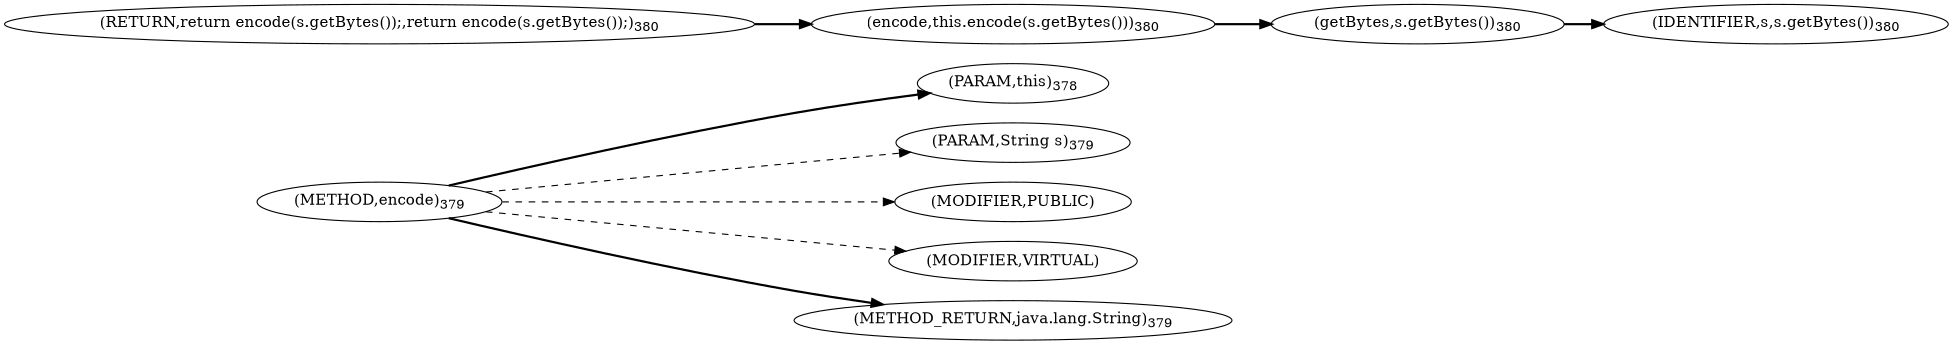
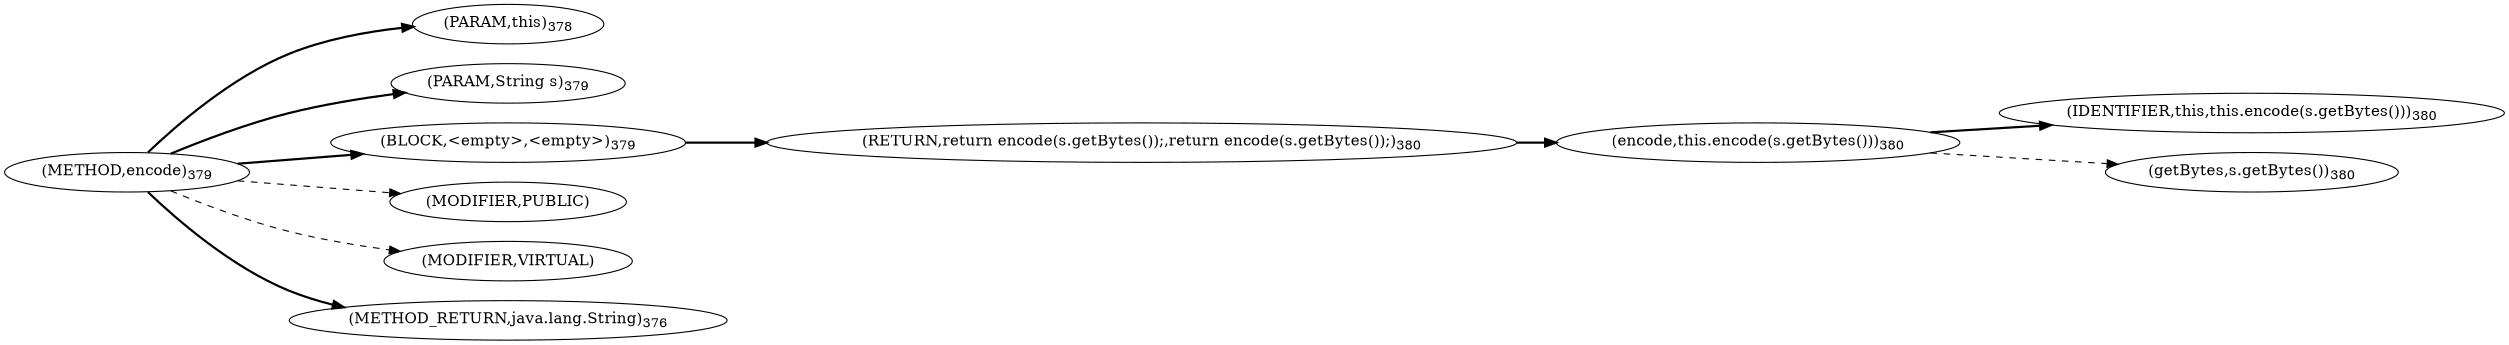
edge "(encode,this.encode(s.getBytes()))" -> "(getBytes,s.getBytes())": style bold -> dashed
node "(IDENTIFIER,s,s.getBytes())": removed
node "(IDENTIFIER,this,this.encode(s.getBytes()))": added
node "(BLOCK,<empty>,<empty>)": added
edge "(METHOD,encode)" -> "(PARAM,String s)": style dashed -> bold
node "(METHOD_RETURN,java.lang.String)": text "379" -> "376"
